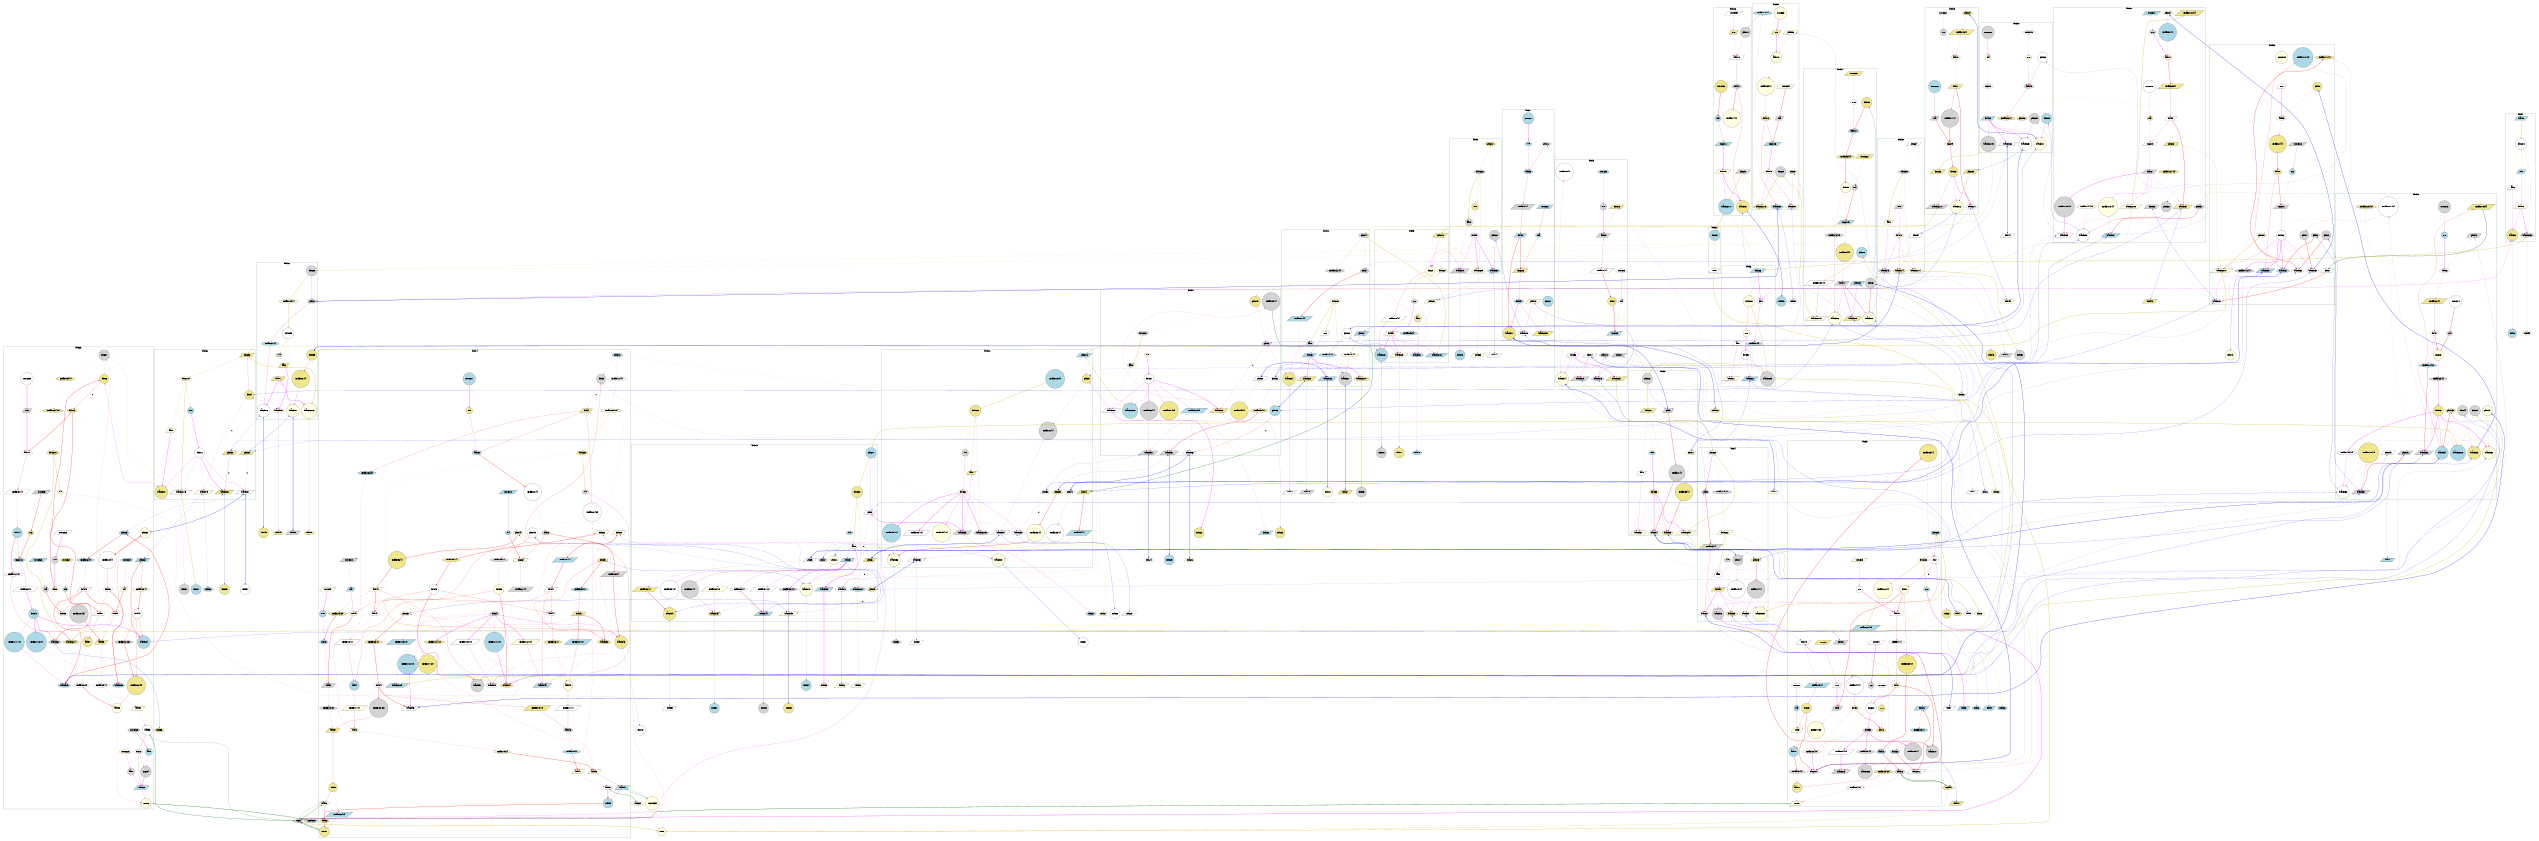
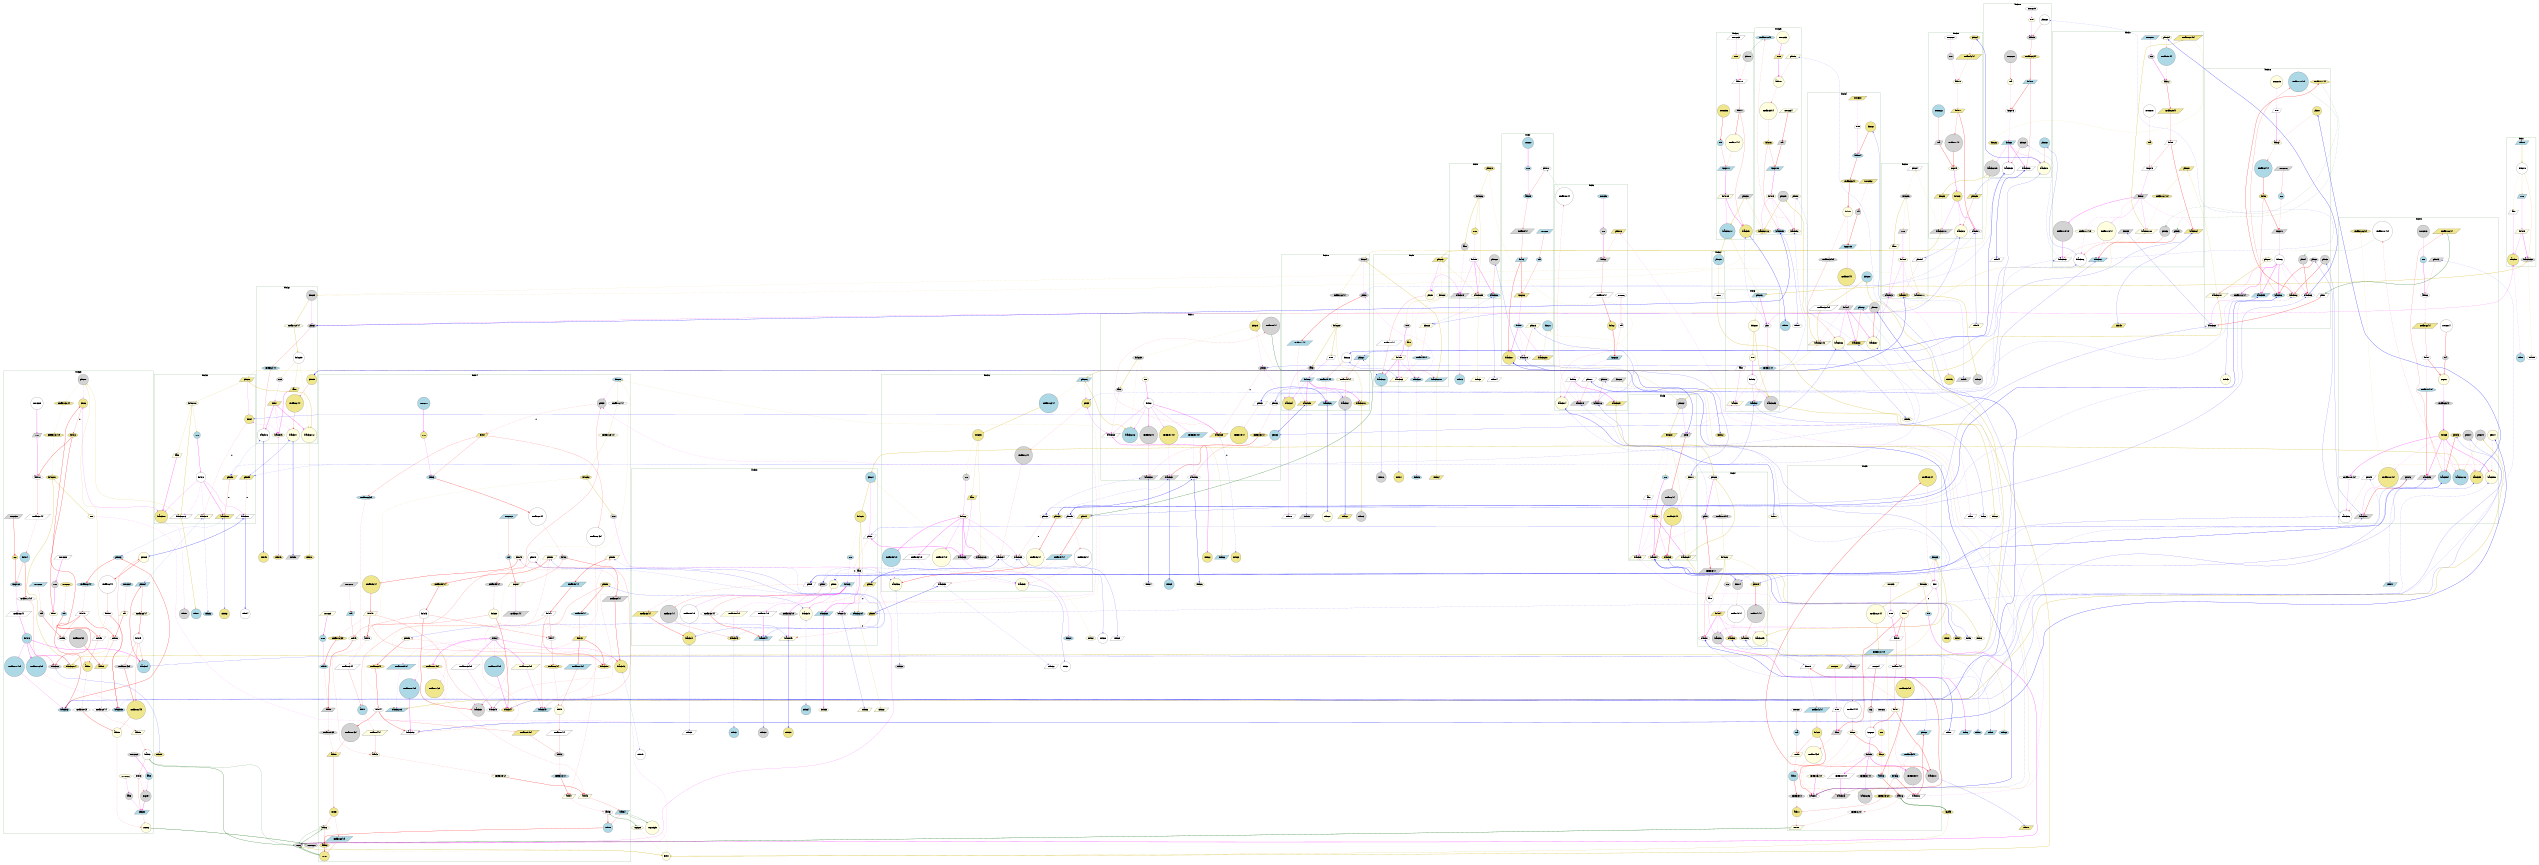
node "fork_10": added
node "_Buffer_24 [1]": fillcolor khaki -> lightblue
node "sink_64": added
